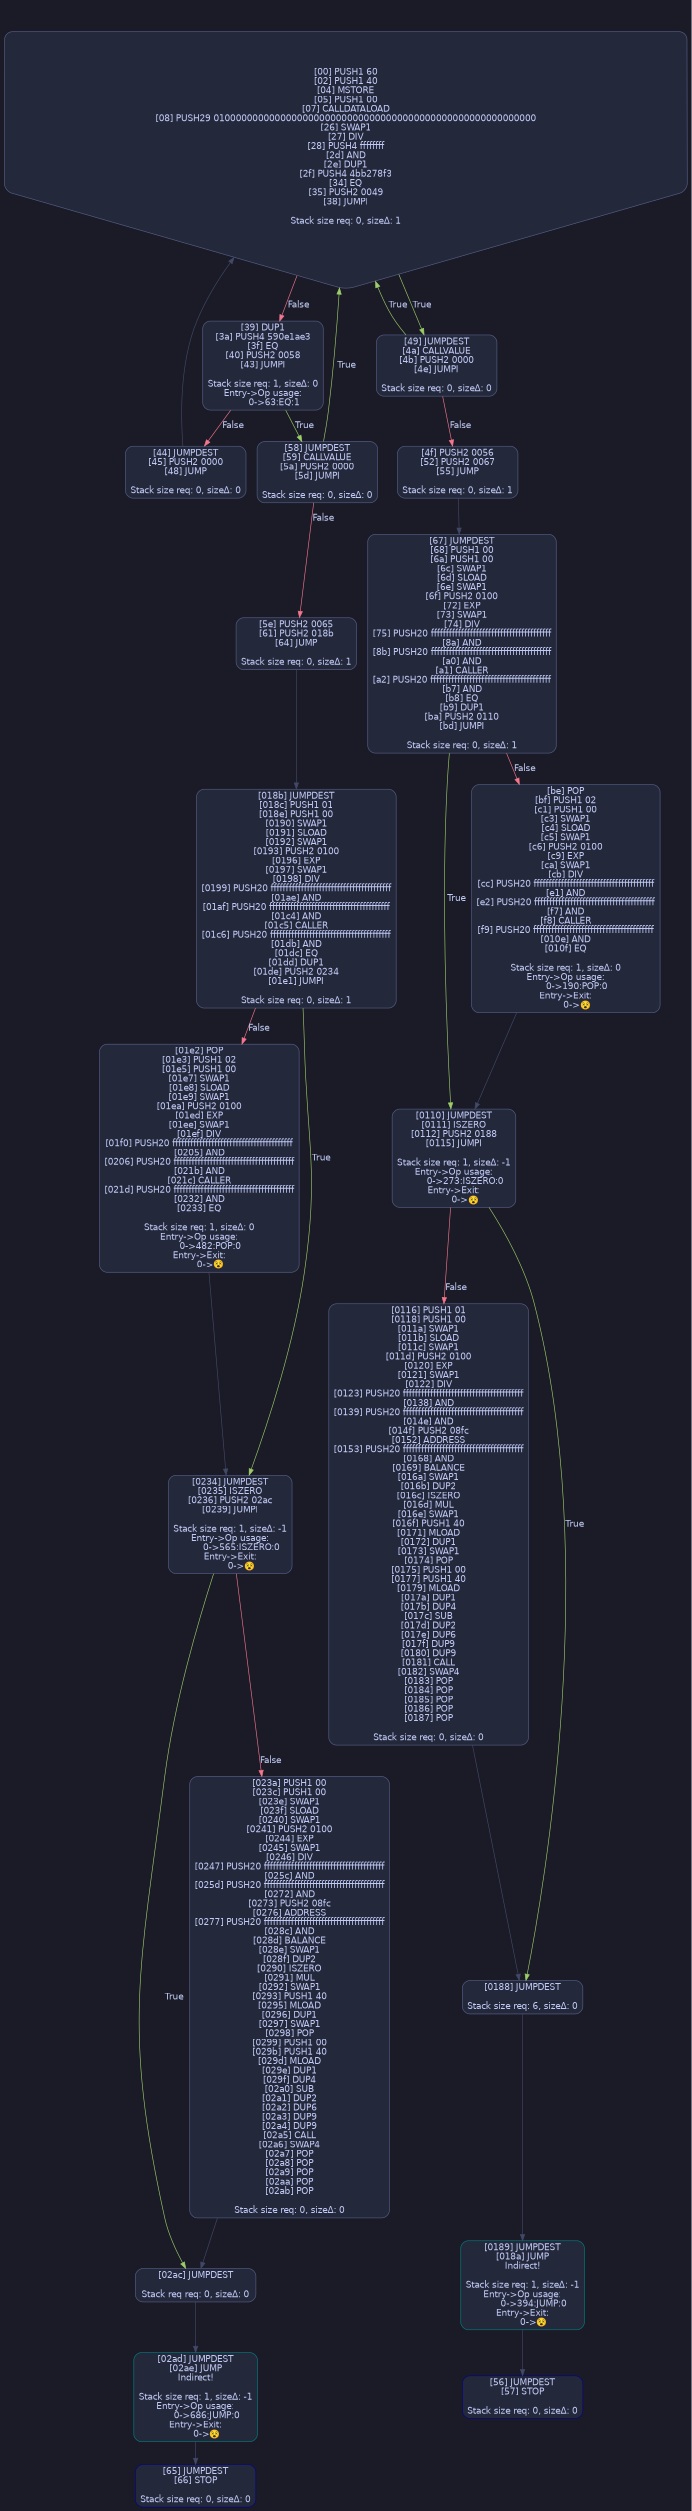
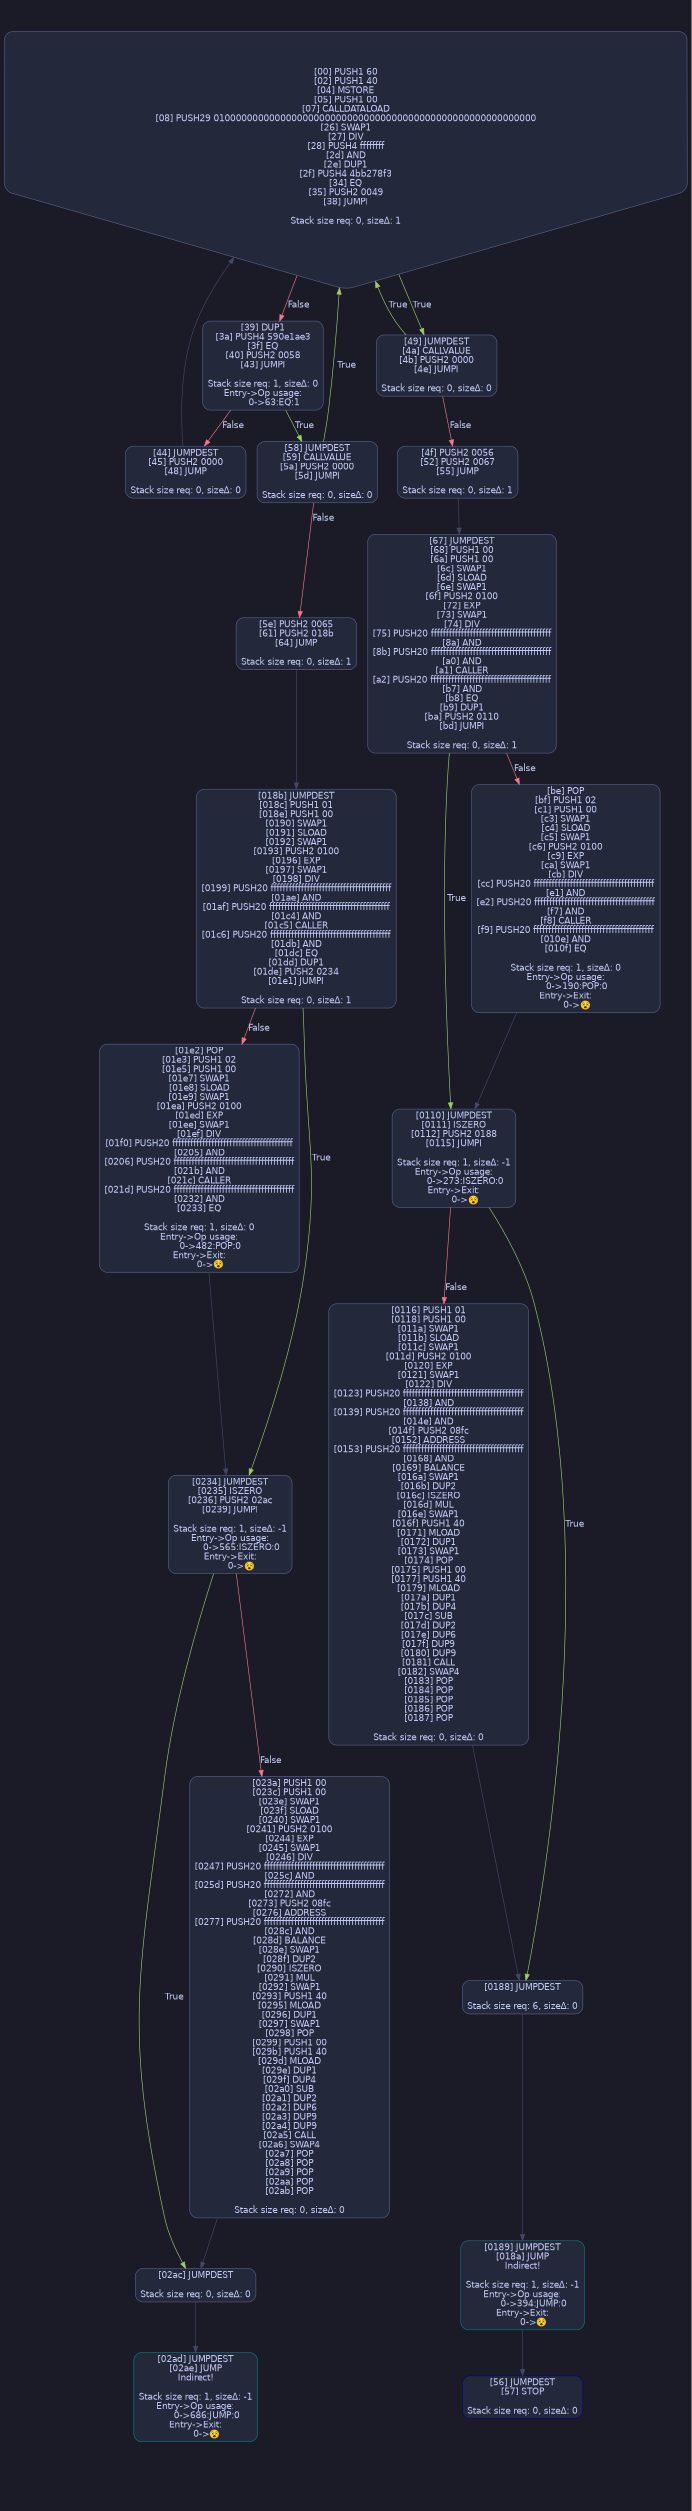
node "[02ac] JUMPDEST Stack req req: 0, sizeΔ: 0": label "[02ac] JUMPDEST Stack req req: 0, sizeΔ: 0" -> "[02ac] JUMPDEST Stack size req: 0, sizeΔ: 0"
node "[65] JUMPDEST [66] STOP Stack size req: 0, sizeΔ: 0": removed
